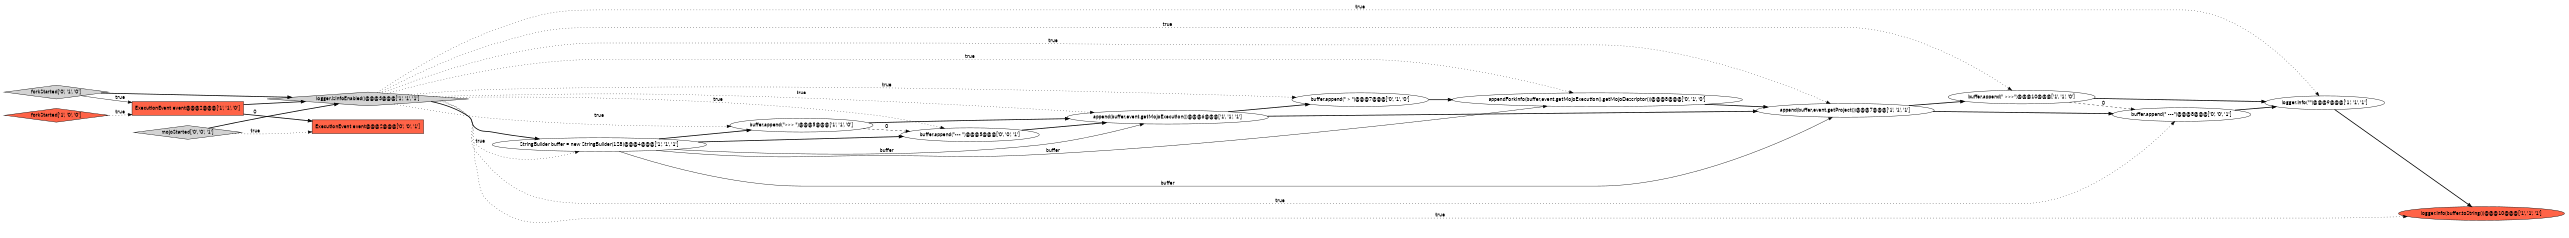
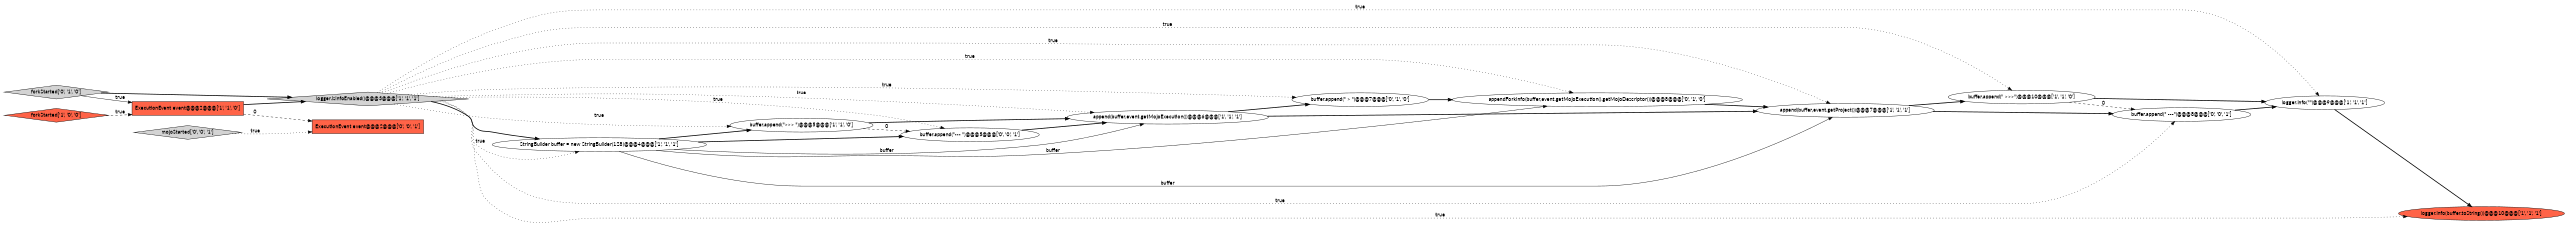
edge "mojoStarted['0', '0', '1']" -> "logger.isInfoEnabled()@@@3@@@['1', '1', '1']": removed
edge "forkStarted['1', '0', '0']" -> "ExecutionEvent event@@@2@@@['1', '1', '0']": style dotted -> dashed
edge "ExecutionEvent event@@@2@@@['1', '1', '0']" -> "ExecutionEvent event@@@2@@@['0', '0', '1']": style bold -> dashed
